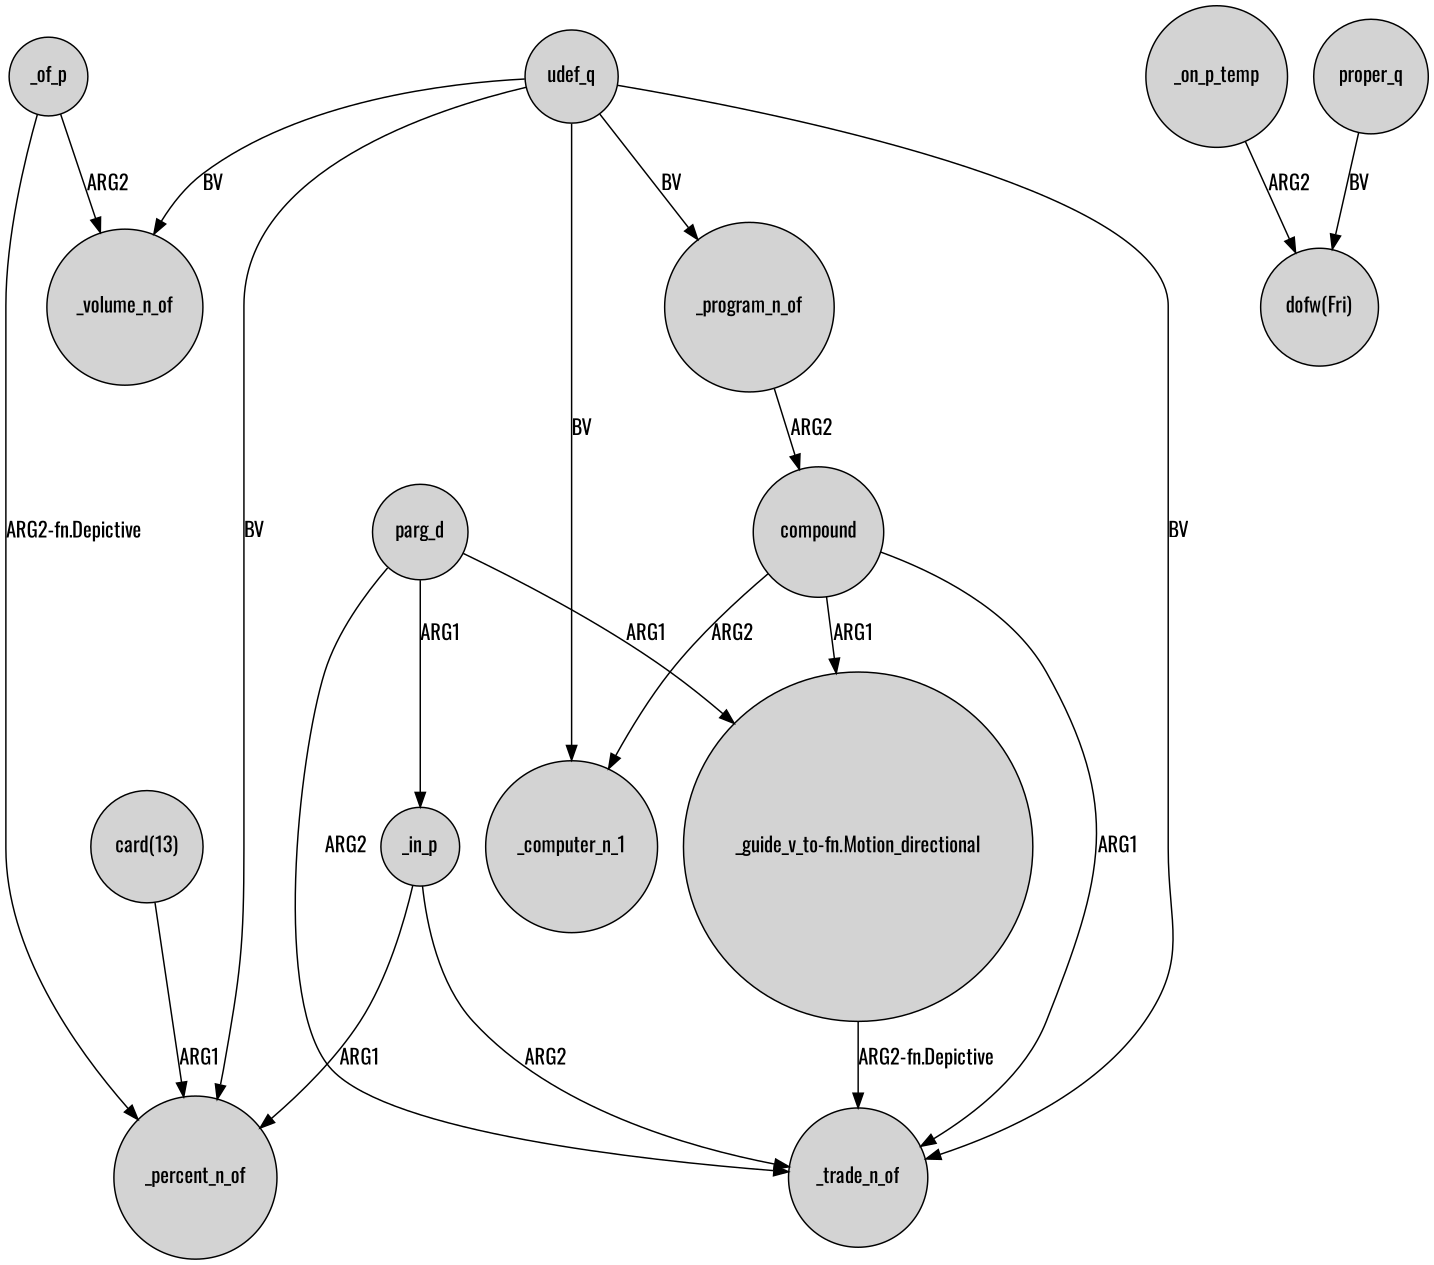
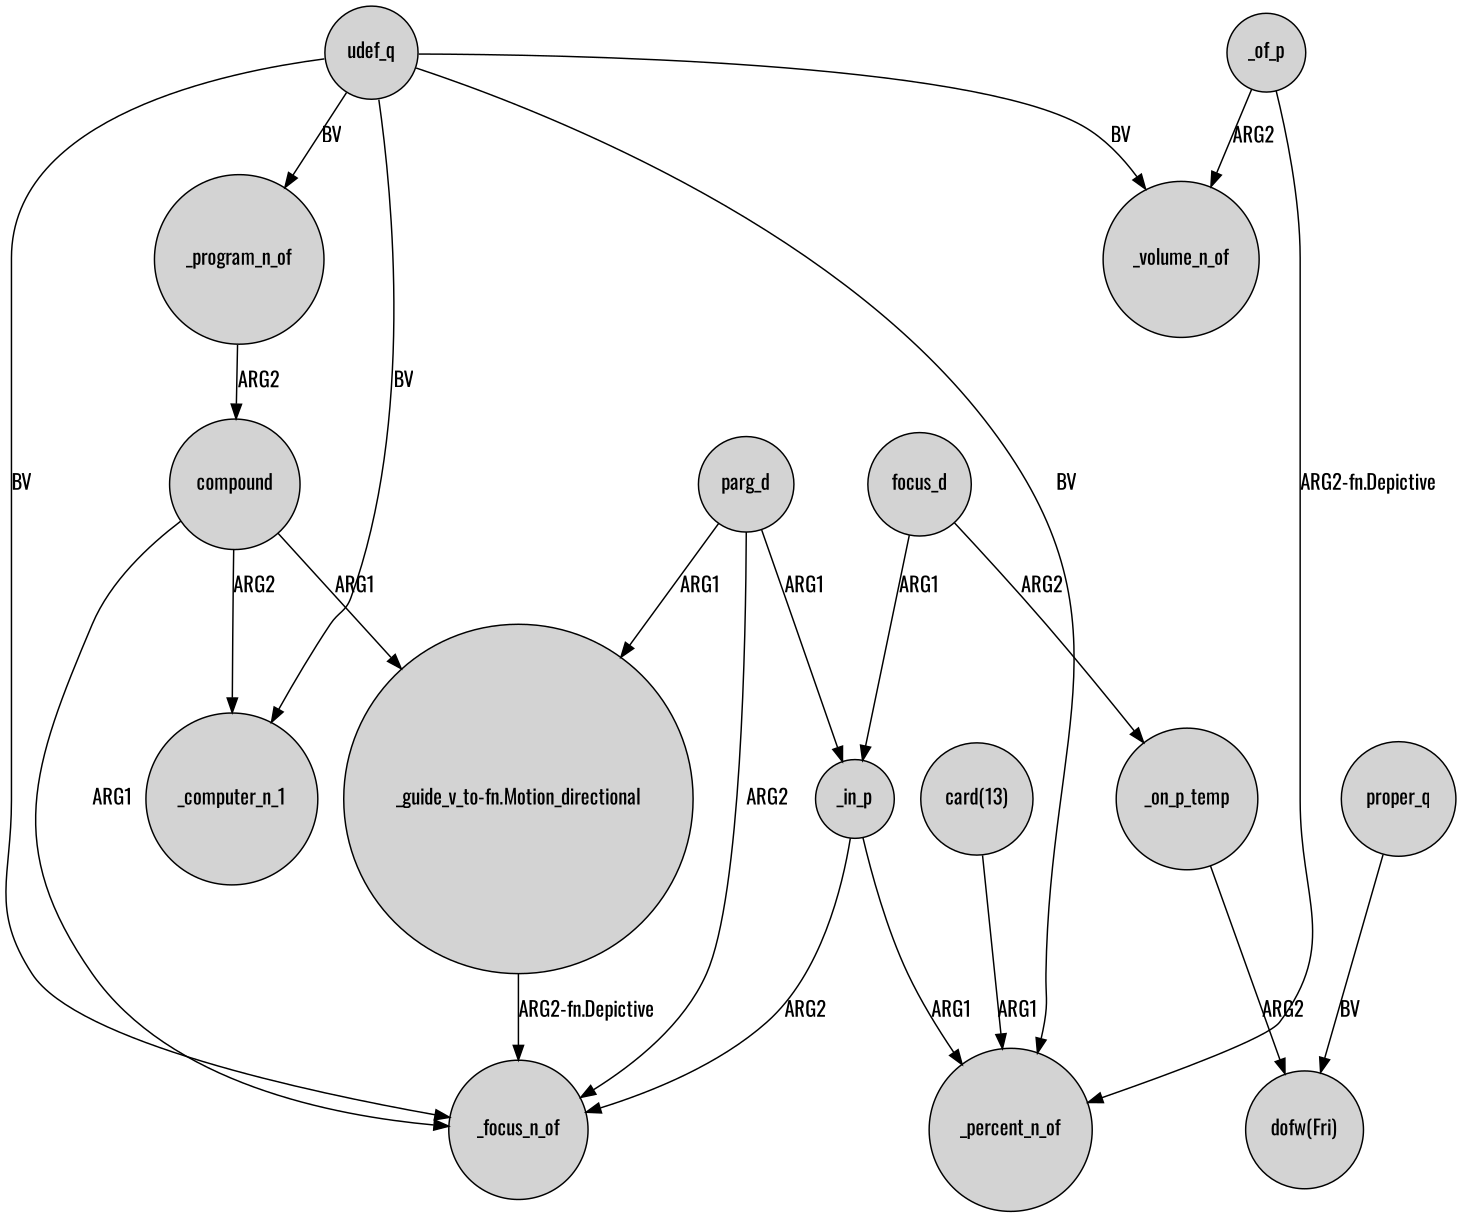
node "focus_d": added
node "_trade_n_of": label "_trade_n_of" -> "_focus_n_of"
